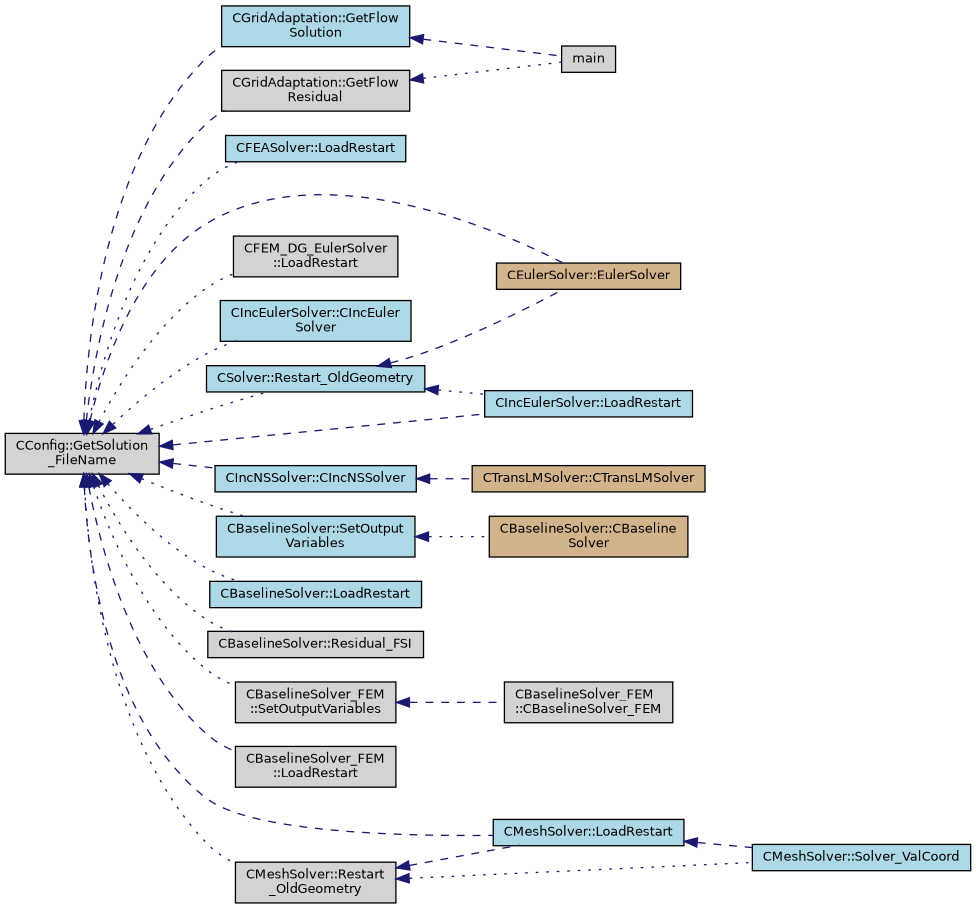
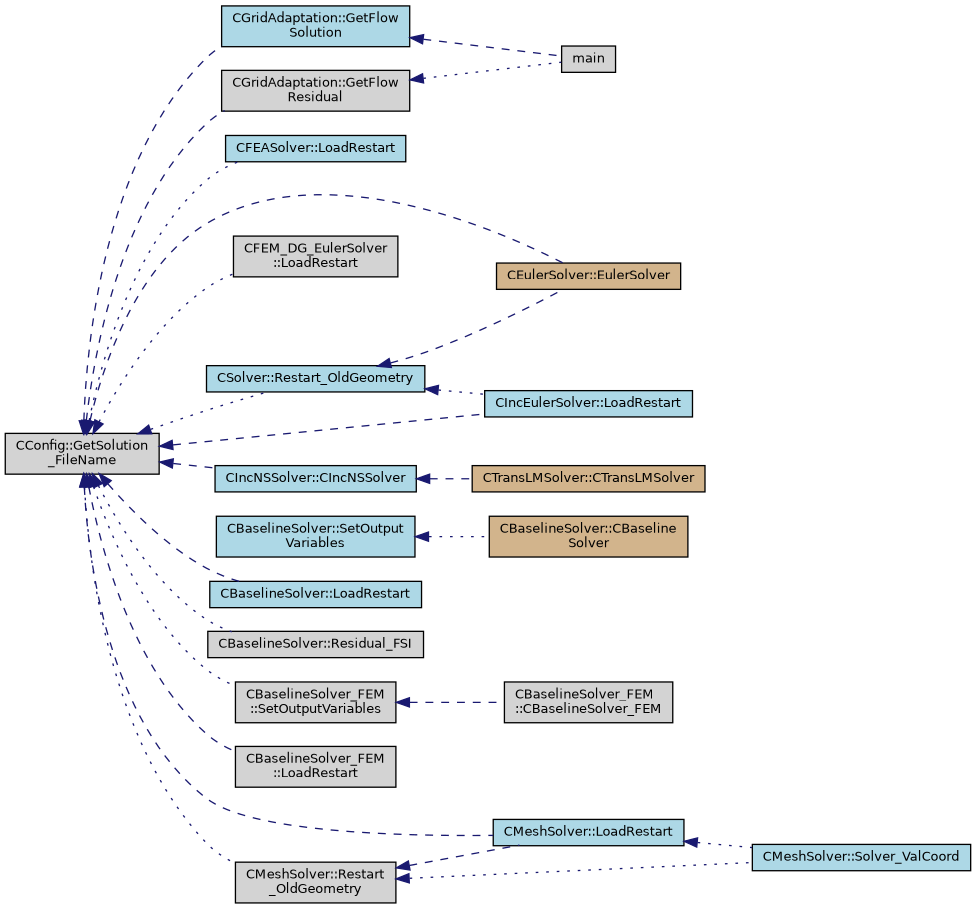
node "CIncEulerSolver::CIncEuler Solver": removed
edge "CBaselineSolver::SetOutput Variables" -> "CConfig::GetSolution _FileName": removed
edge "CBaselineSolver::LoadRestart" -> "CConfig::GetSolution _FileName": style dotted -> dashed
edge "CMeshSolver::Solver_ValCoord" -> "CMeshSolver::LoadRestart": style dashed -> dotted
